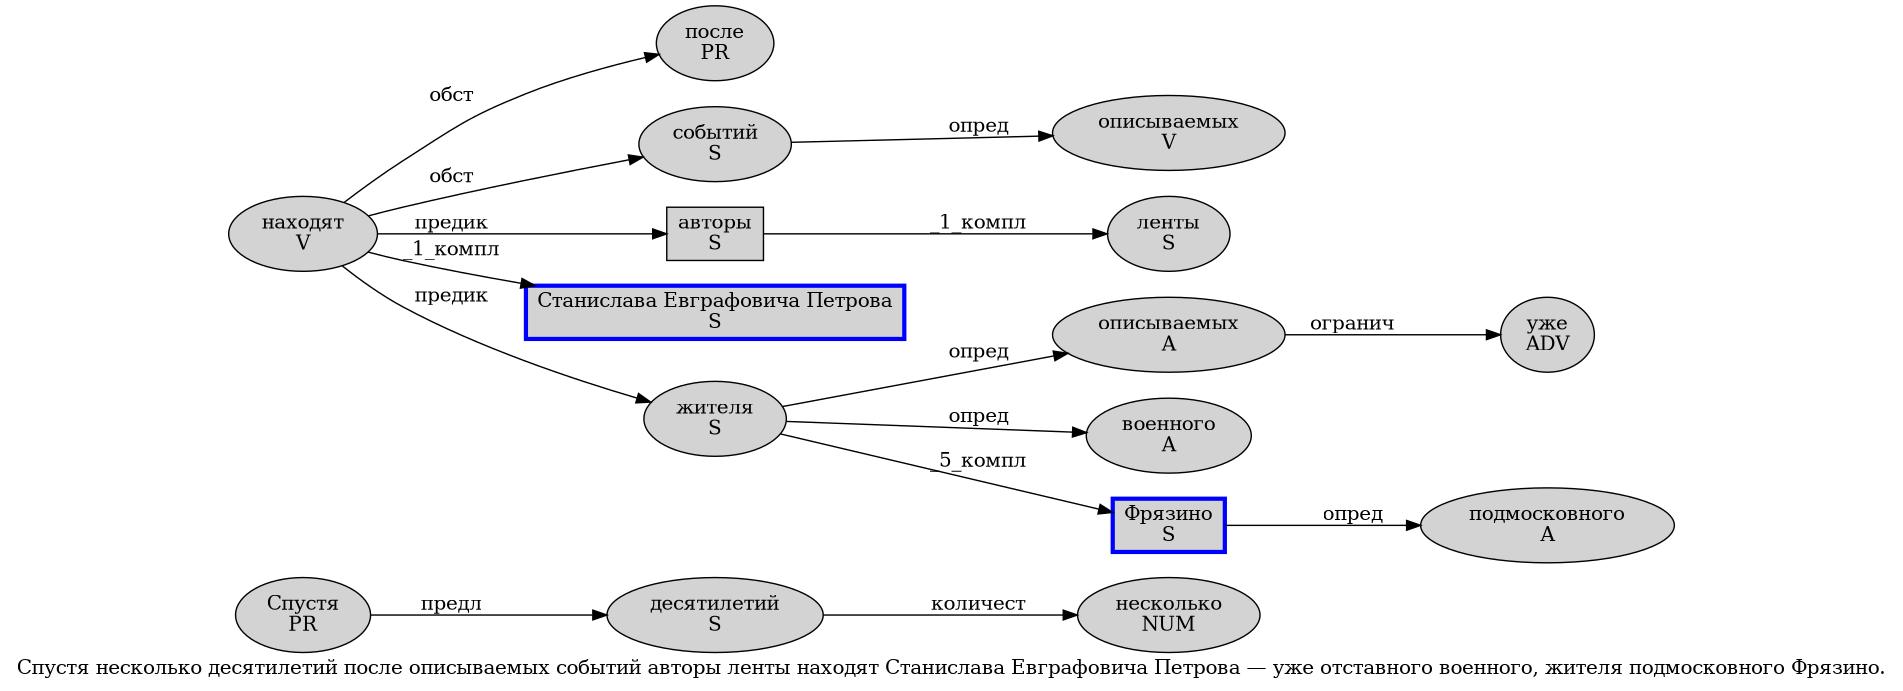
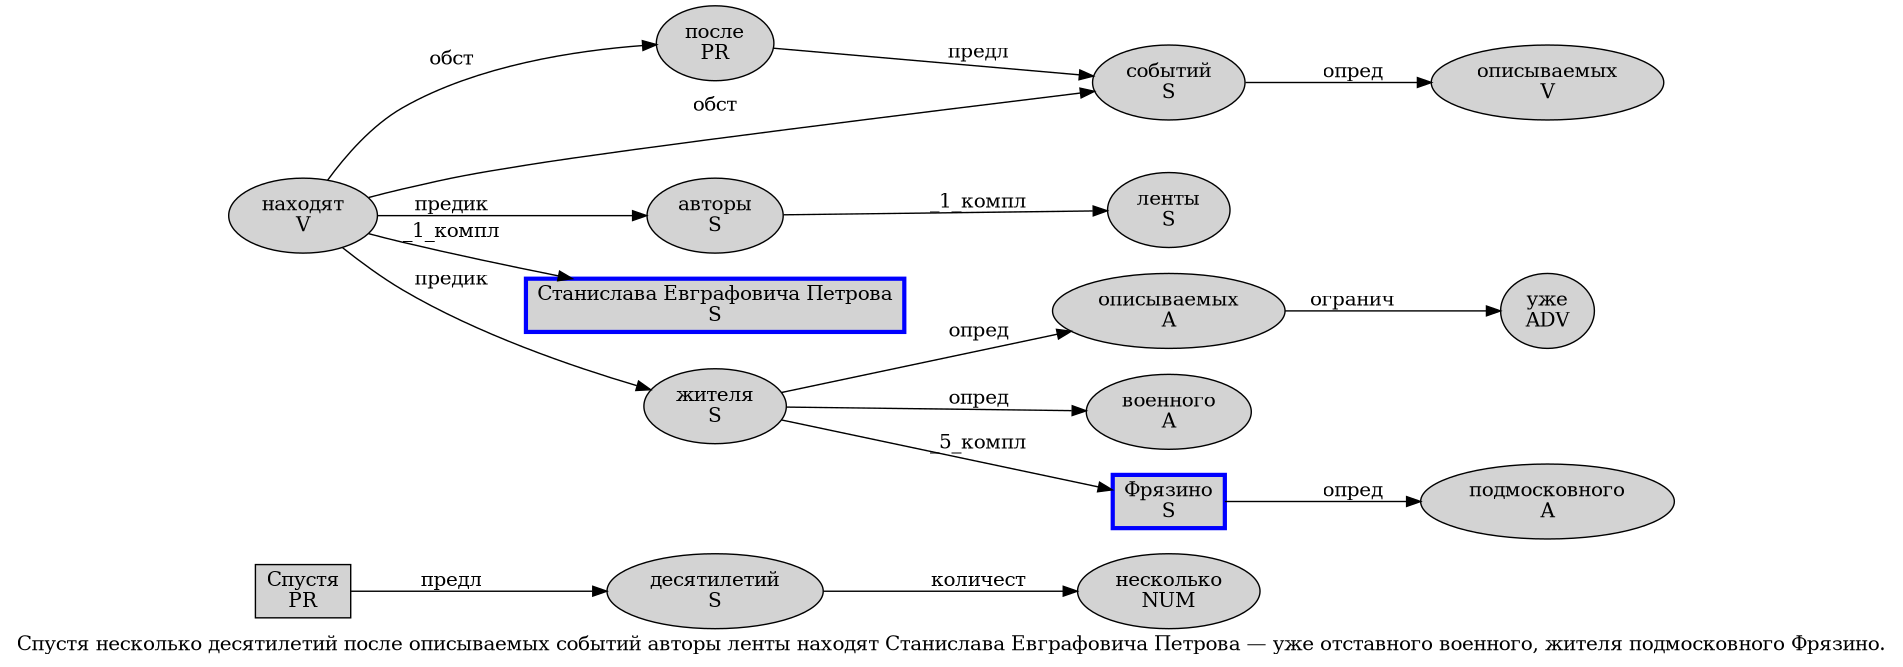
edge "после PR" -> "событий S": added, label "предл"
node "авторы S": shape box -> ellipse
node "Спустя PR": shape ellipse -> box
